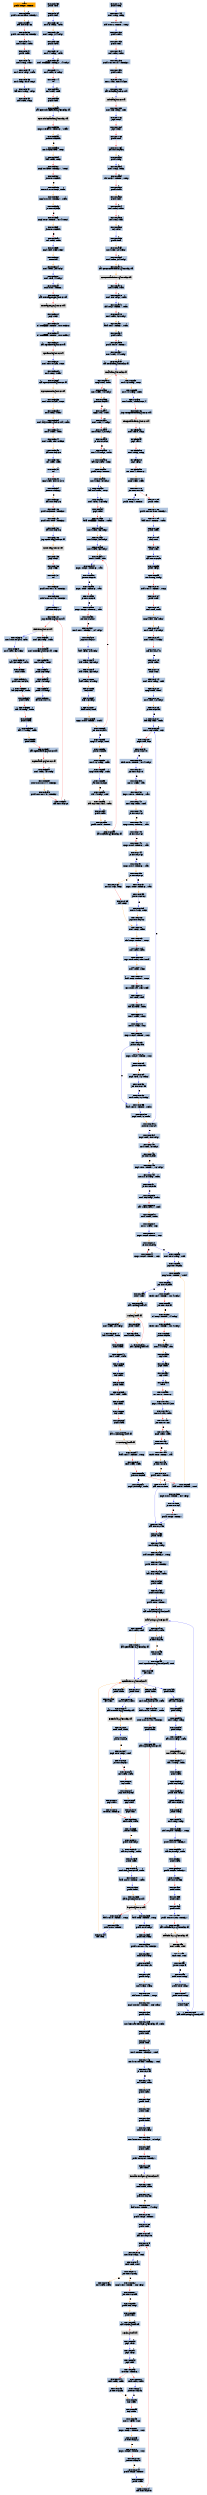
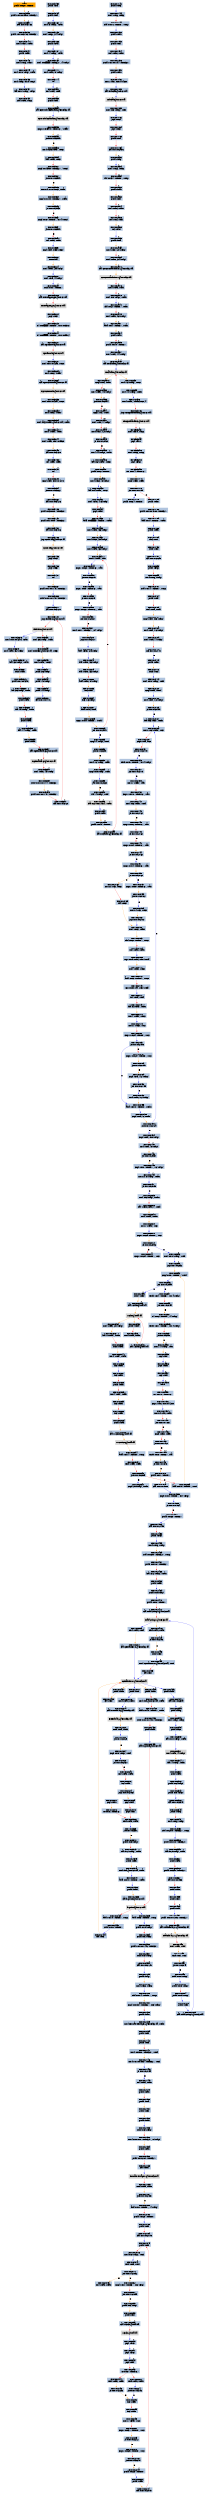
edge "0x0100187a call 0x01001580" -> "0x01001589 call 0x01002458": now "0x0100187a call 0x01001580" -> "0x01001580 cmpb $0x0<UINT8>, 0x4(%esp)"
edge "0x010024c0 addl $0x40<UINT8>, %eax" -> "0x010024c3 pushl $0x10014d0<UINT32>": now "0x010024c0 addl $0x40<UINT8>, %eax" -> "0x010023bb movl %esp, %ebp"
